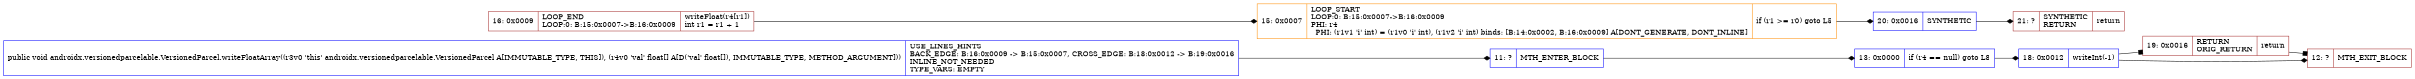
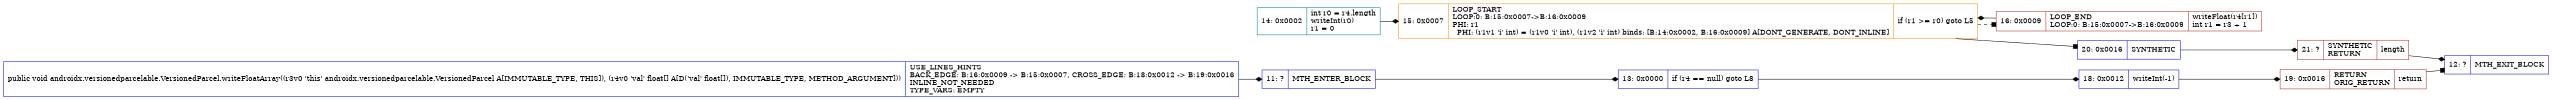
node "14: 0x0002": added
edge "15: 0x0007" -> "20: 0x0016": arrowhead diamond -> box
node "21: ?": text "return" -> "length"
node "16: 0x0009": text "int r1 = r1 + 1" -> "int r1 = r3 + 1"
node "15: 0x0007": text "PHI: r4" -> "PHI: r1"
edge "15: 0x0007" -> "16: 0x0009": added
edge "18: 0x0012" -> "19: 0x0016": arrowhead box -> diamond
node "12: ?": color brown -> blue
edge "18: 0x0012" -> "12: ?": now "21: ?" -> "12: ?"
